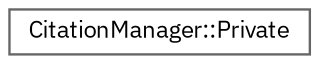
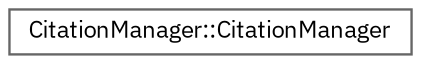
node "CitationManager::Private": label "CitationManager::Private" -> "CitationManager::CitationManager"
